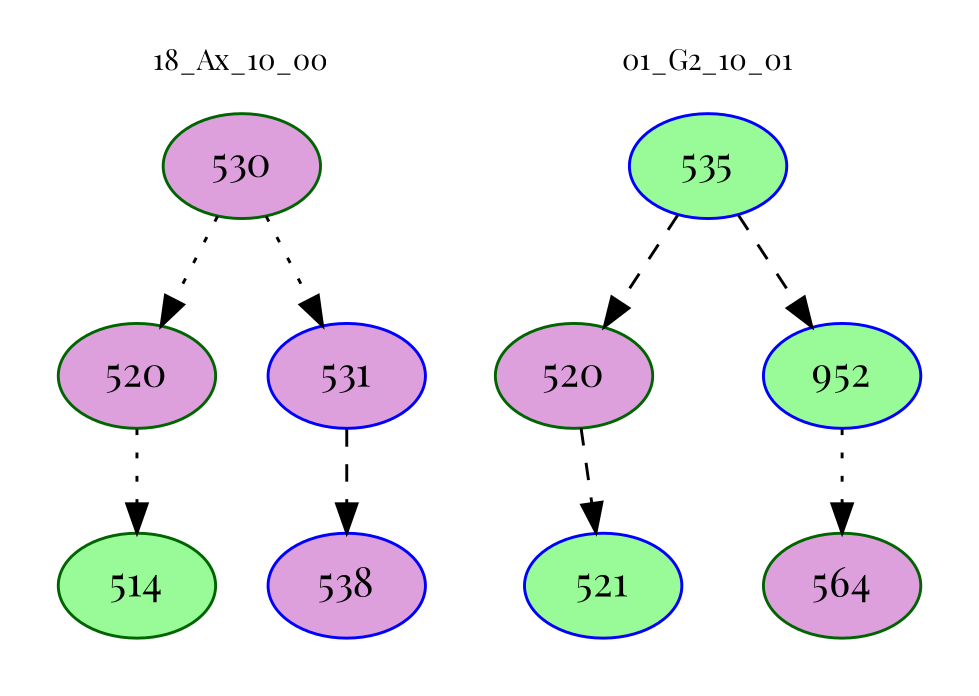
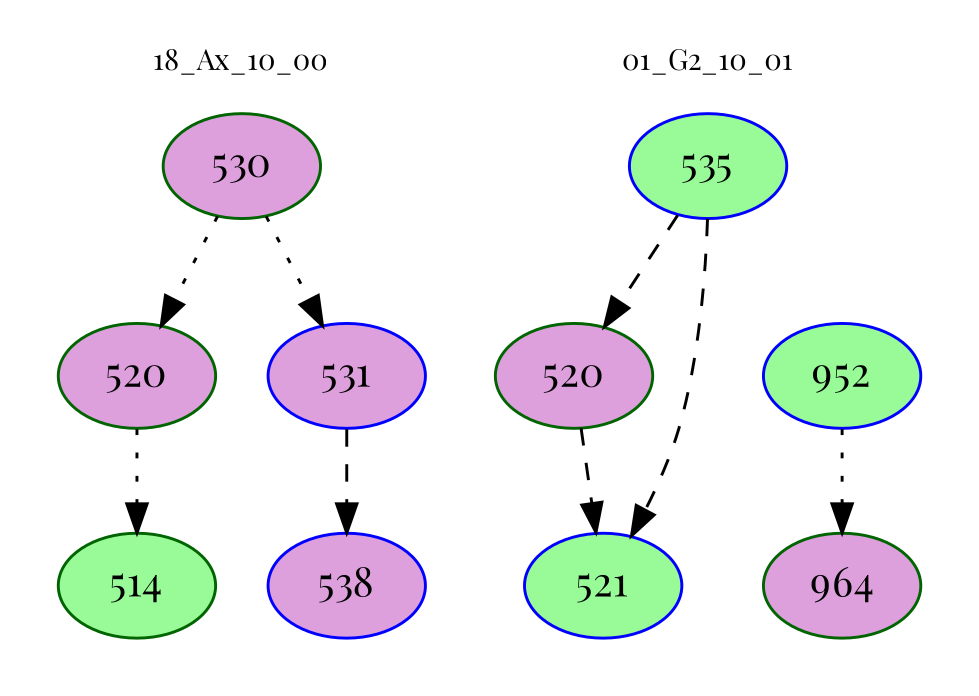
edge "535" -> "952": now "535" -> "521"
node "564": label "564" -> "964"
